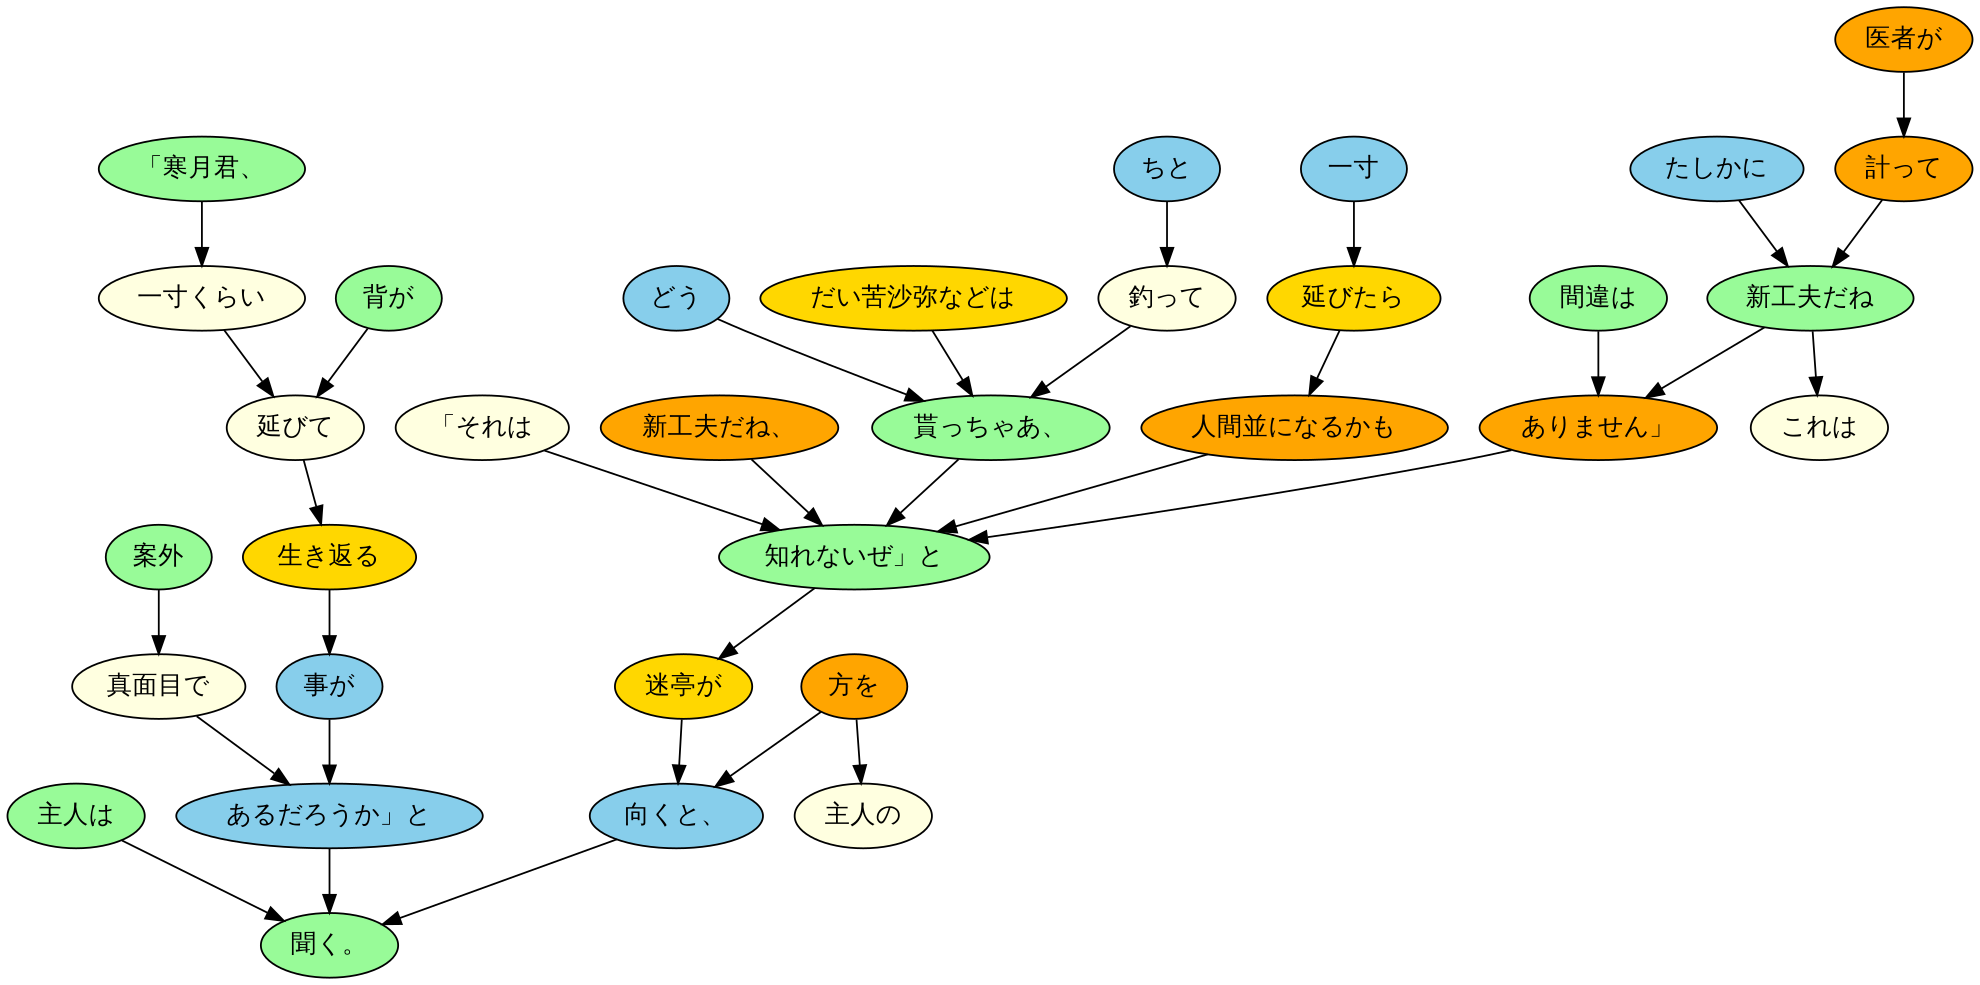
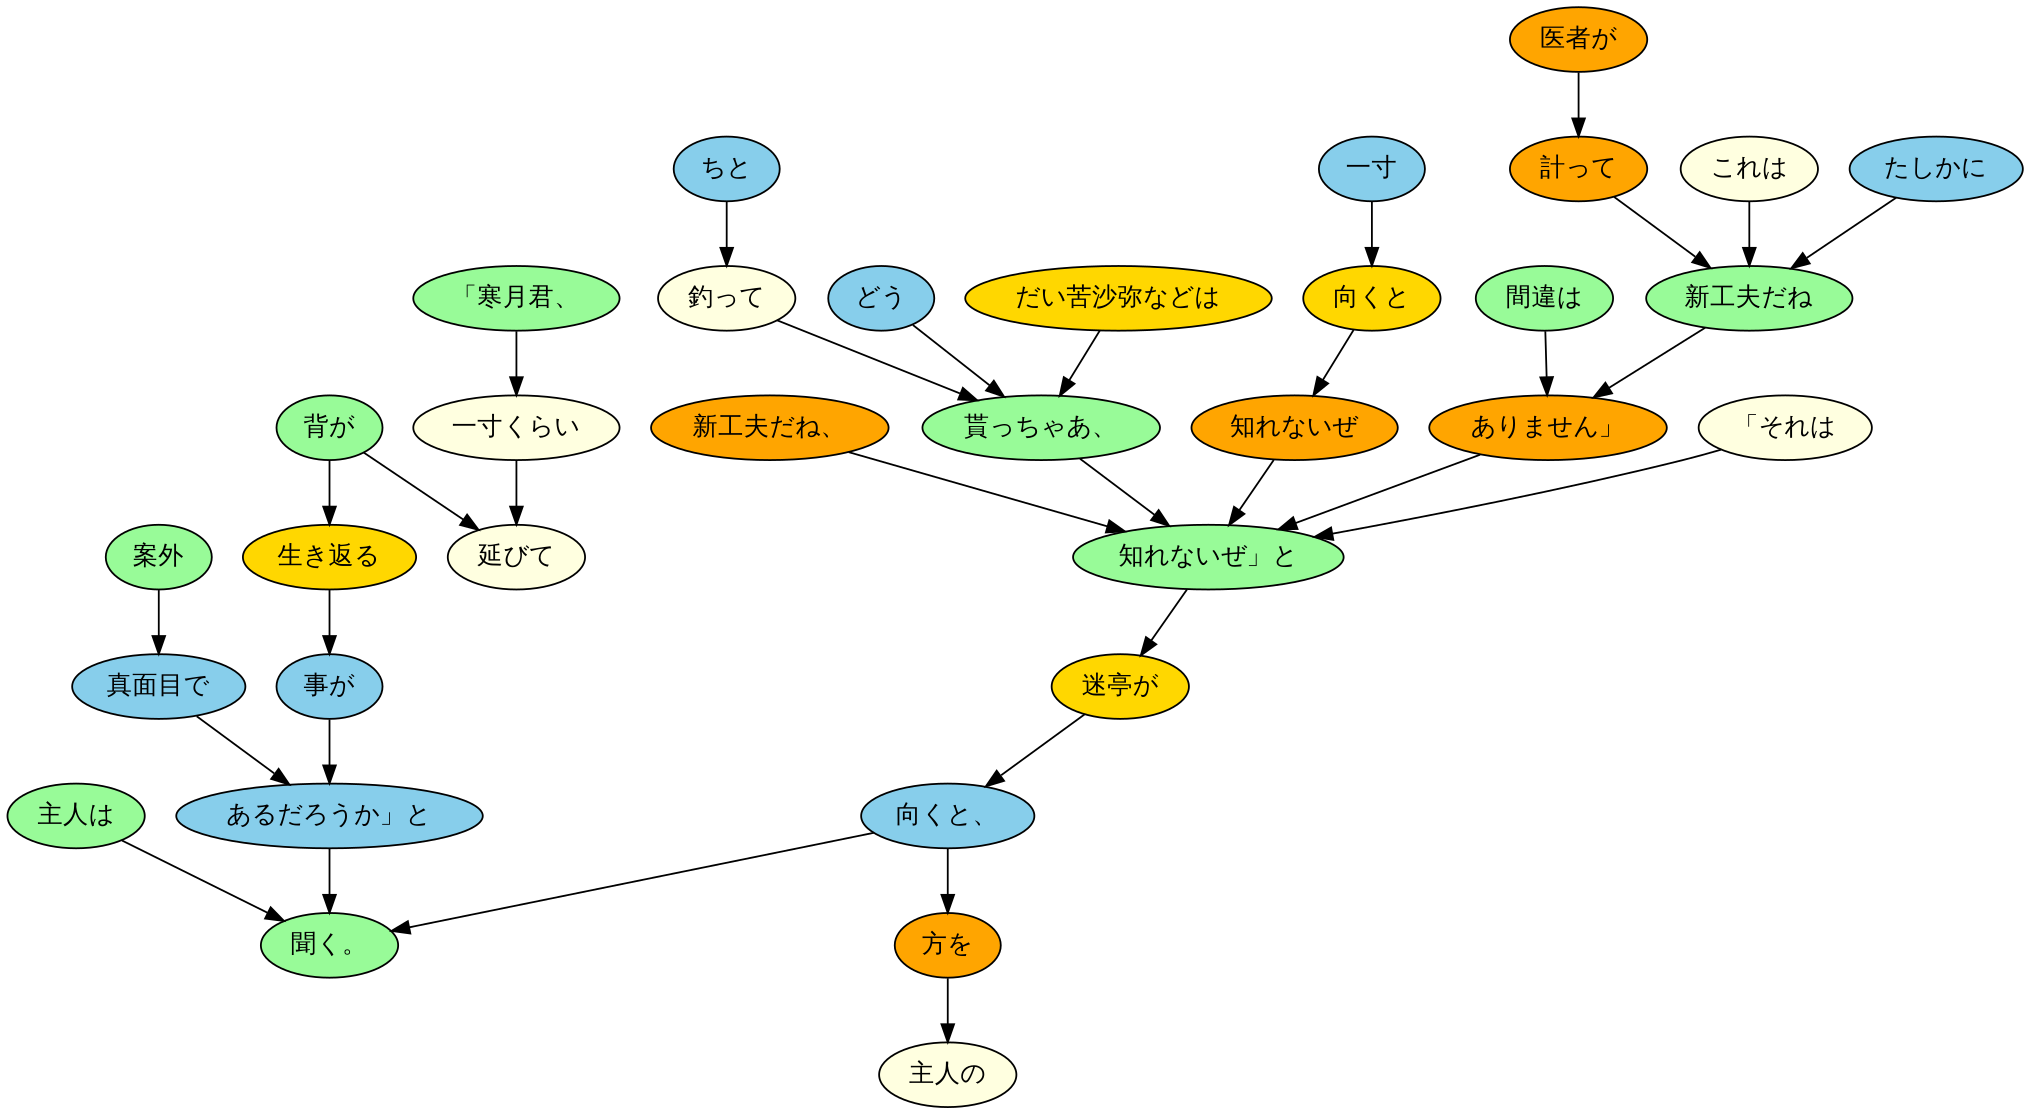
node "延びたら": label "延びたら" -> "向くと"
edge "新工夫だね" -> "これは": reversed
node "人間並になるかも": label "人間並になるかも" -> "知れないぜ"
edge "延びて" -> "生き返る": now "背が" -> "生き返る"
node "真面目で": fillcolor lightyellow -> skyblue
edge "方を" -> "向くと、": reversed
